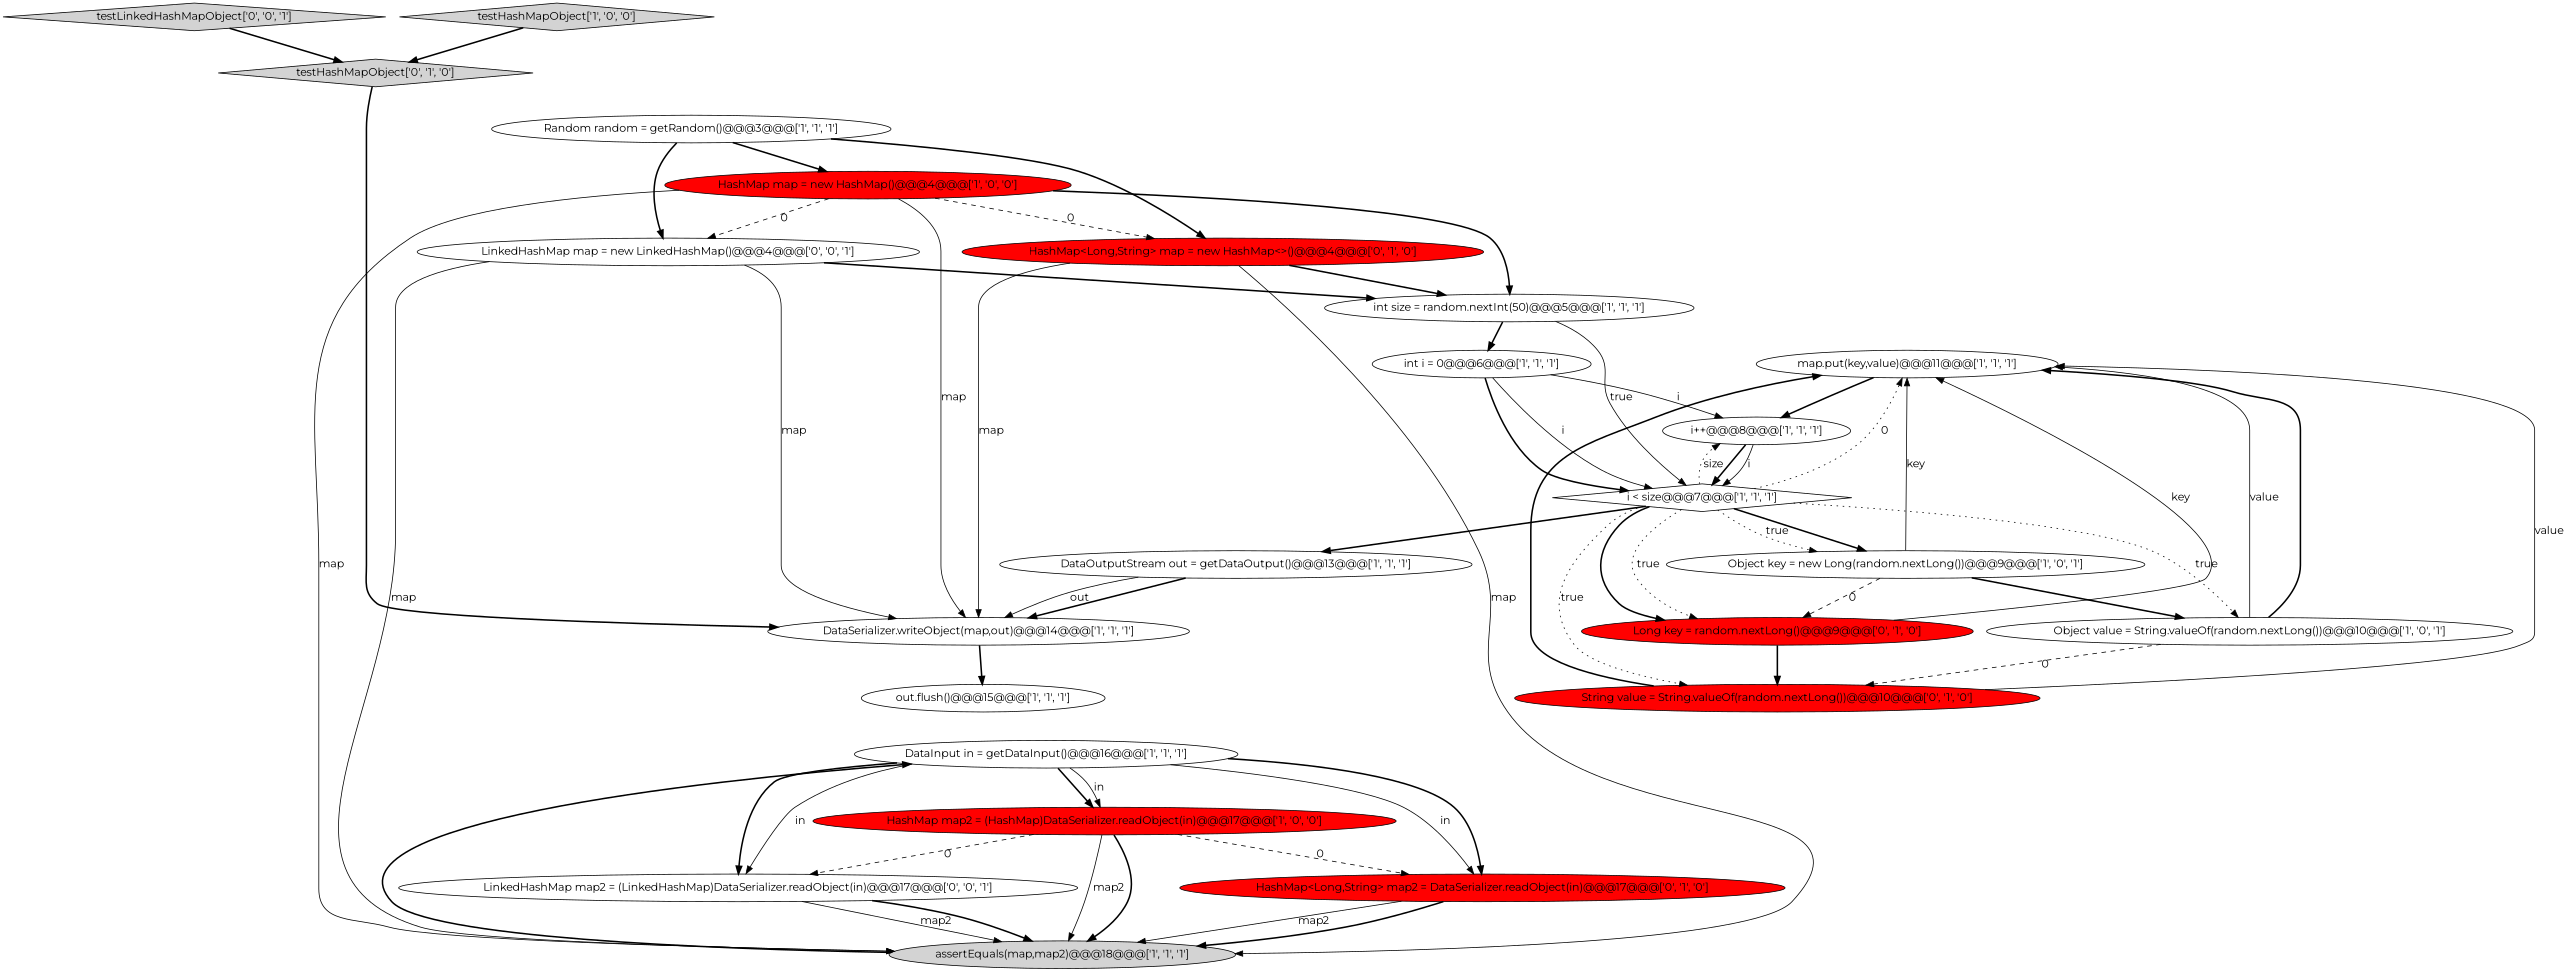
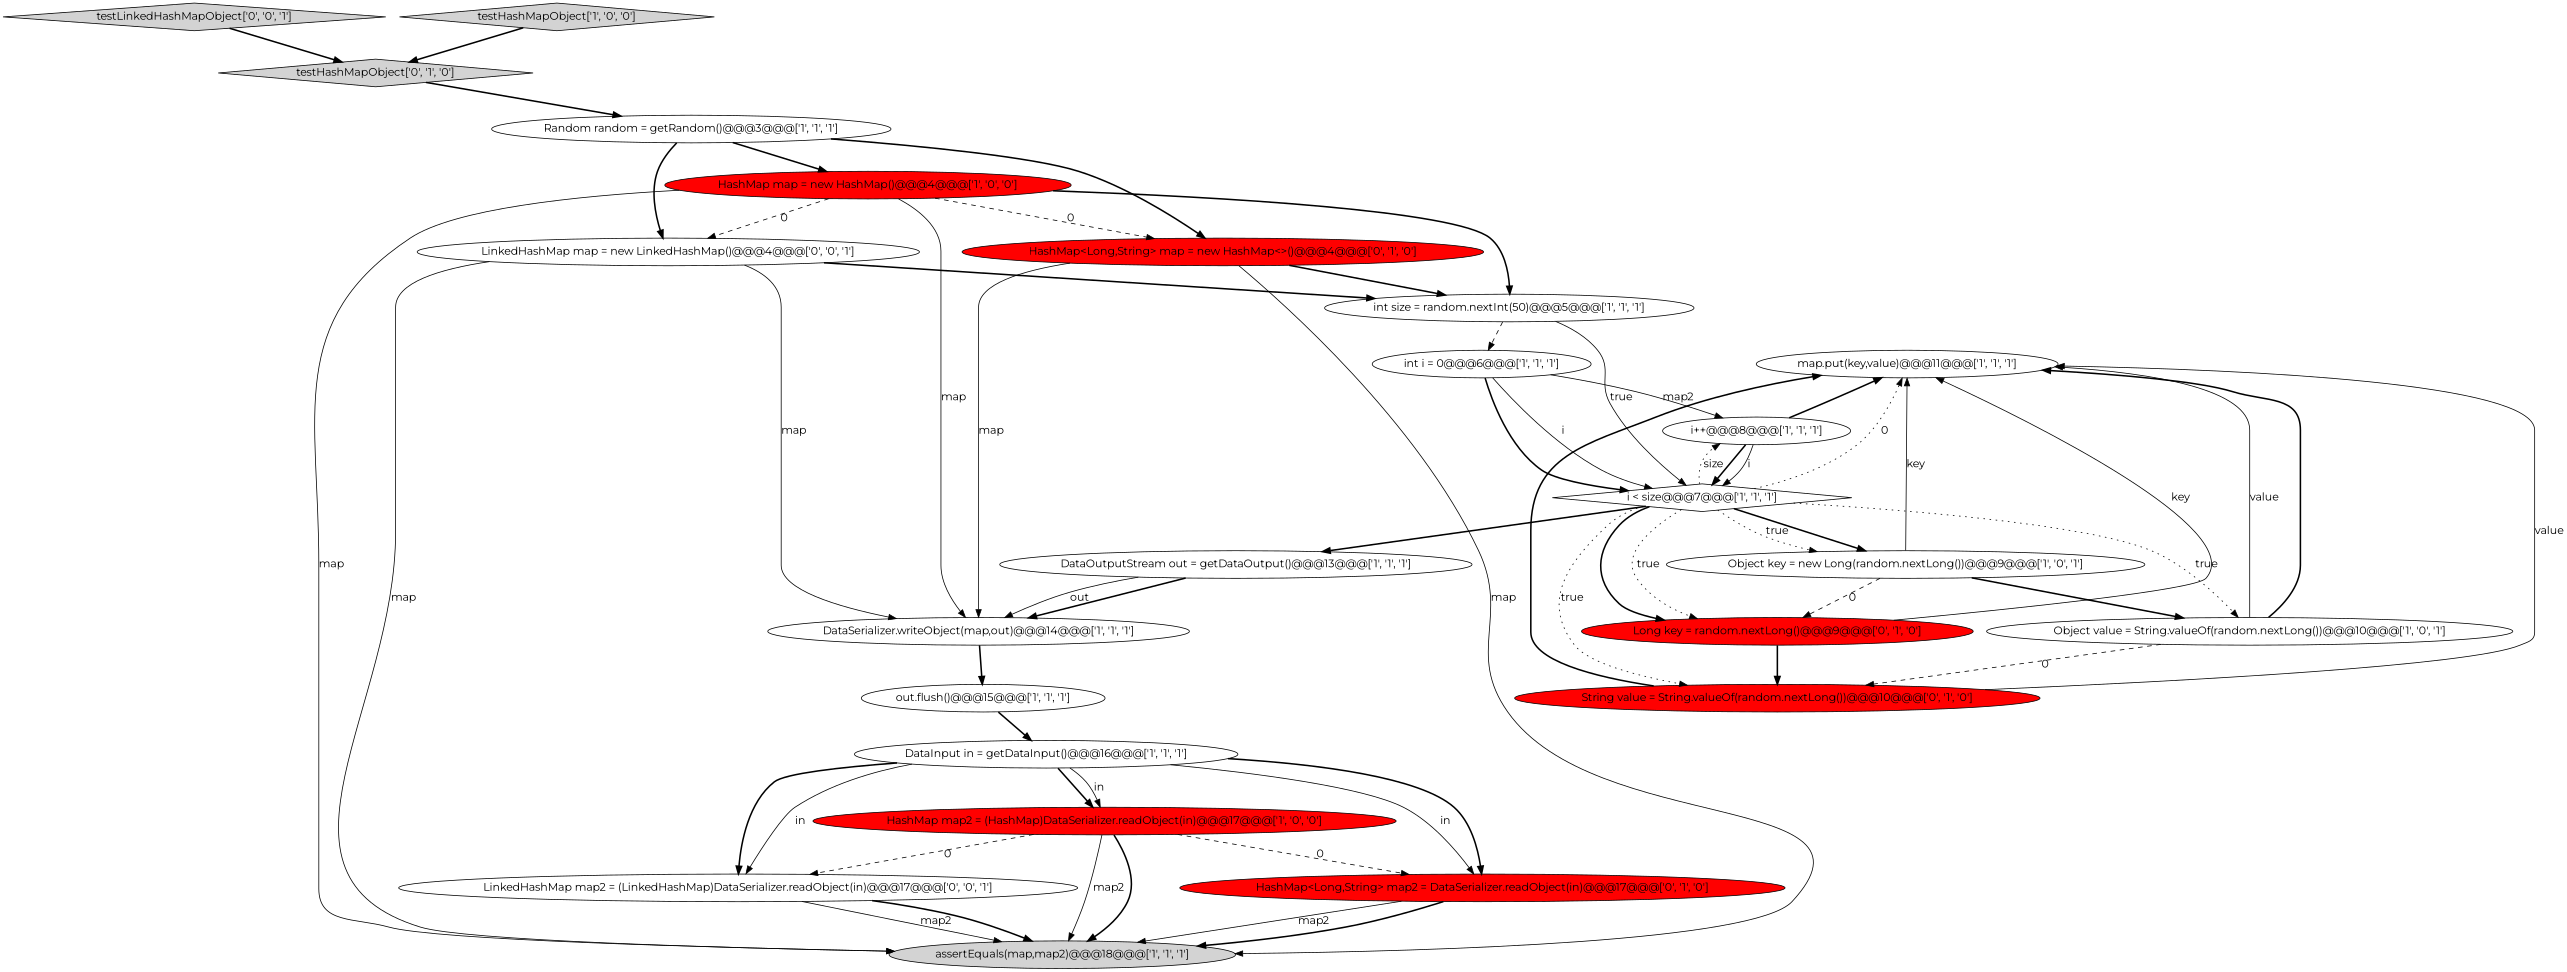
edge "int size = random.nextInt(50)@@@5@@@['1', '1', '1']" -> "int i = 0@@@6@@@['1', '1', '1']": style bold -> dashed
edge "map.put(key,value)@@@11@@@['1', '1', '1']" -> "i++@@@8@@@['1', '1', '1']": reversed
edge "int i = 0@@@6@@@['1', '1', '1']" -> "i++@@@8@@@['1', '1', '1']": label "i" -> "map2"
edge "testHashMapObject['0', '1', '0']" -> "DataSerializer.writeObject(map,out)@@@14@@@['1', '1', '1']": now "testHashMapObject['0', '1', '0']" -> "Random random = getRandom()@@@3@@@['1', '1', '1']"
edge "assertEquals(map,map2)@@@18@@@['1', '1', '1']" -> "DataInput in = getDataInput()@@@16@@@['1', '1', '1']": now "out.flush()@@@15@@@['1', '1', '1']" -> "DataInput in = getDataInput()@@@16@@@['1', '1', '1']"
